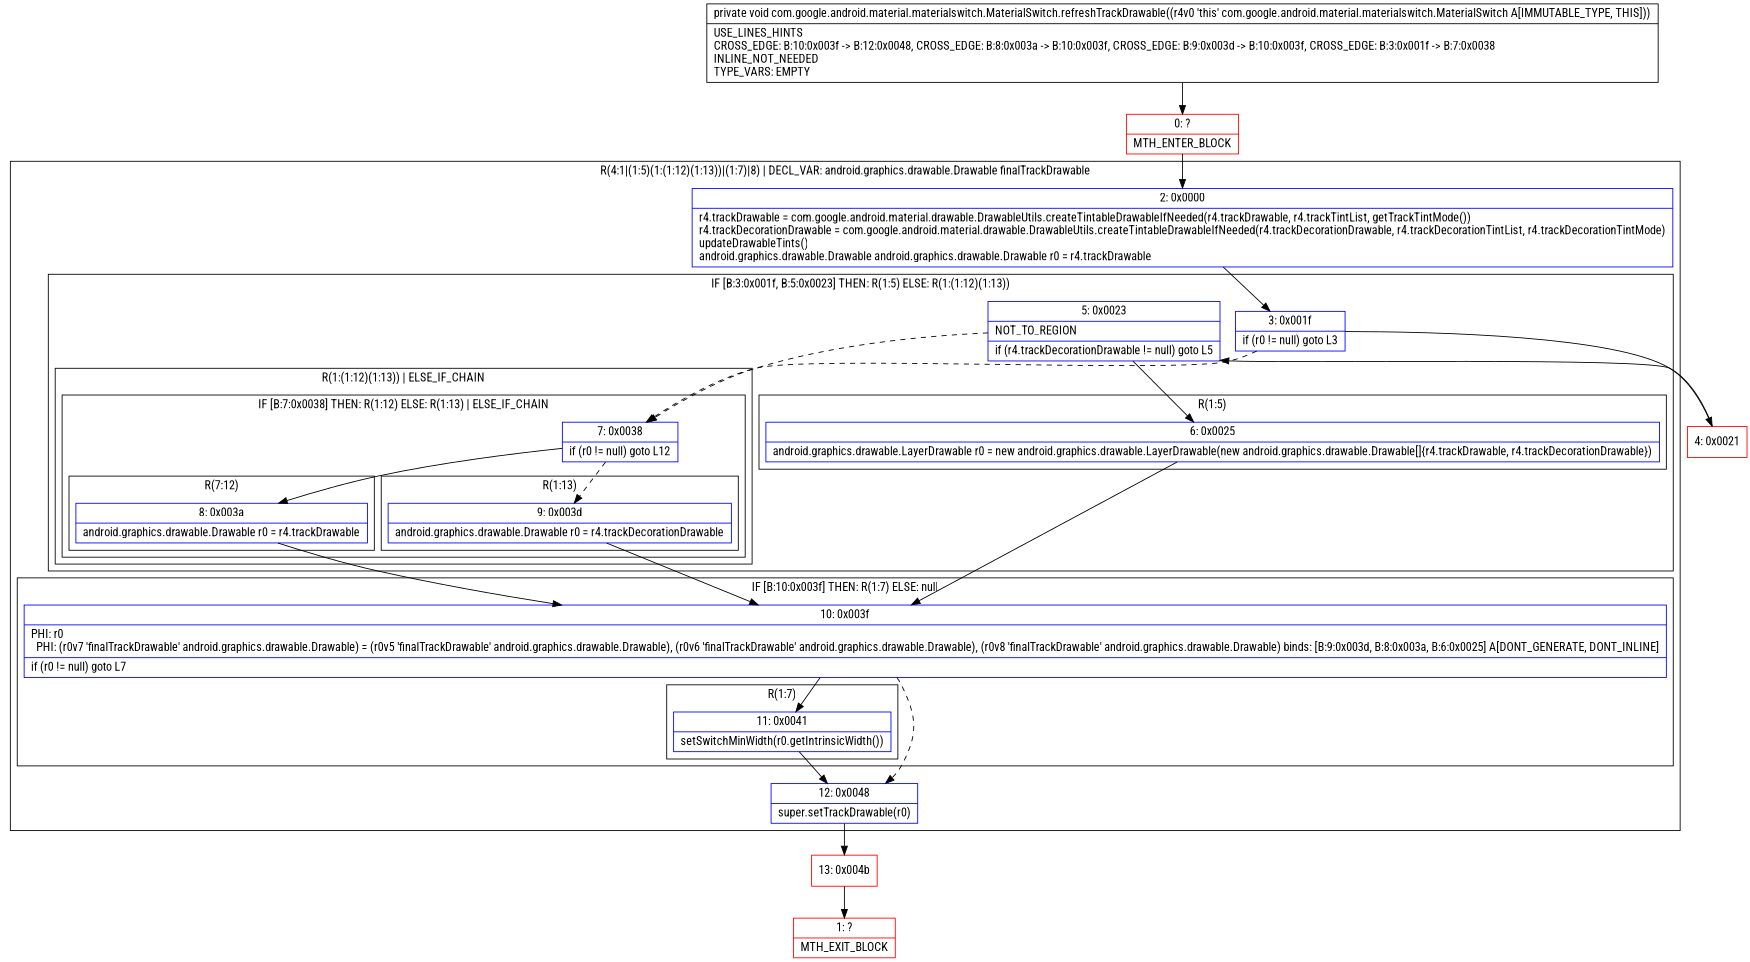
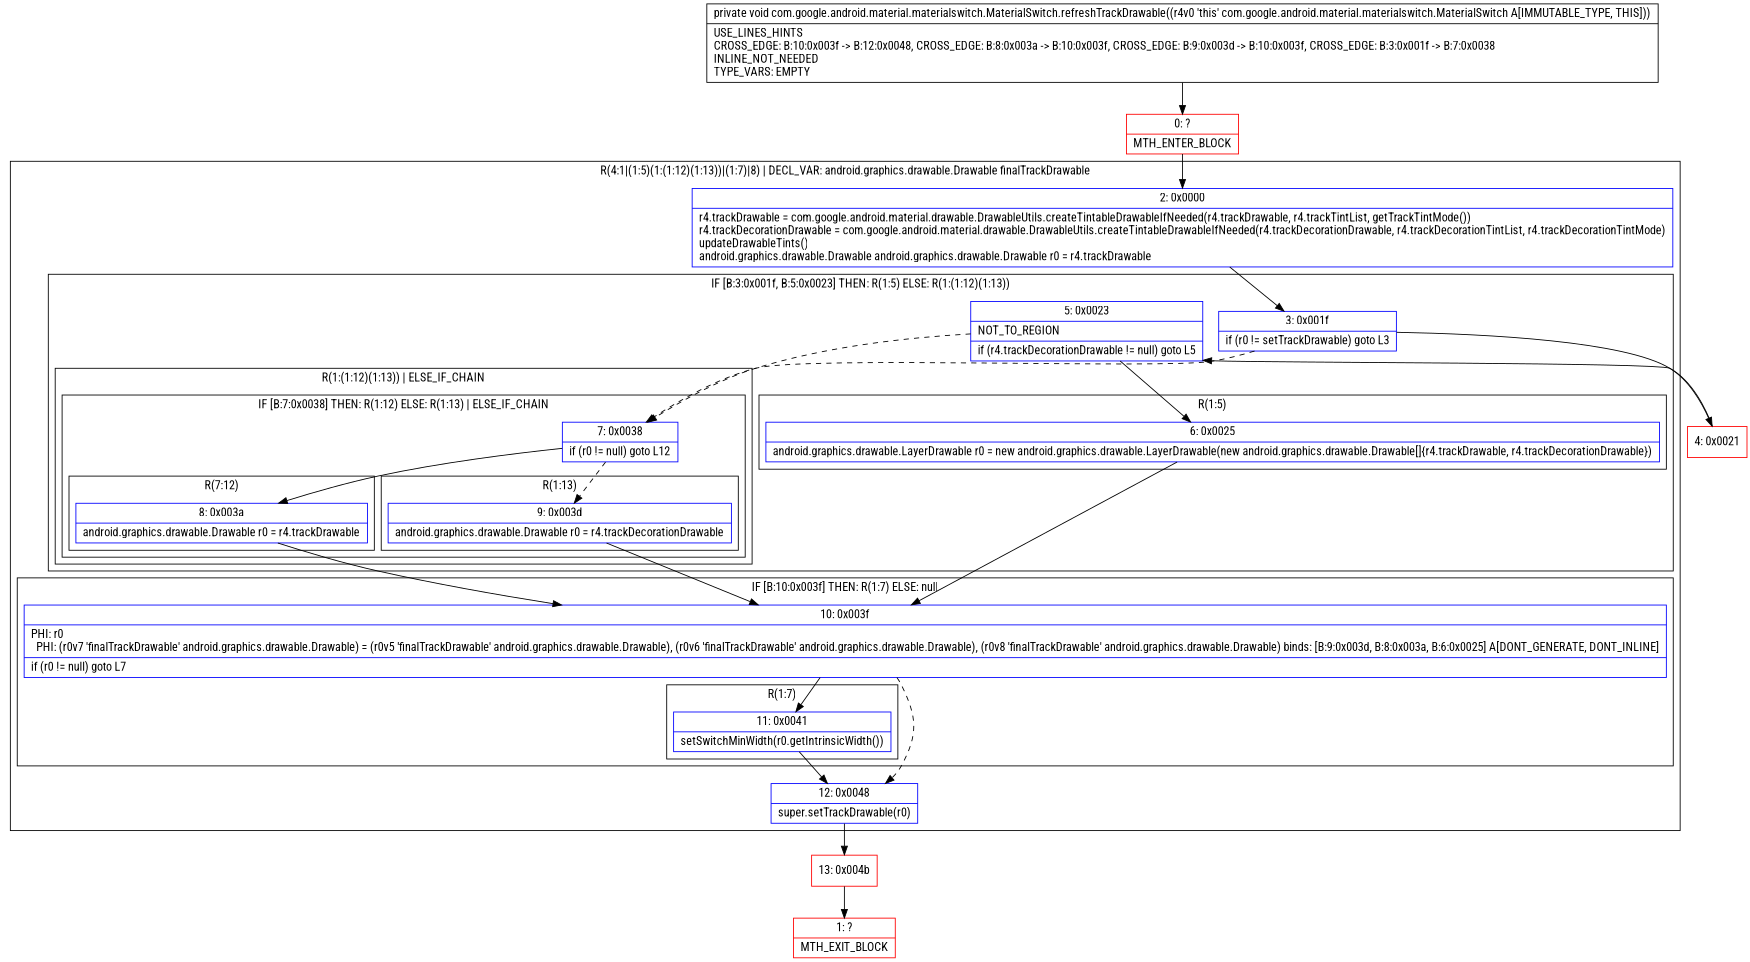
node "3: 0x001f": text "if (r0 != null) goto L3" -> "if (r0 != setTrackDrawable) goto L3"
